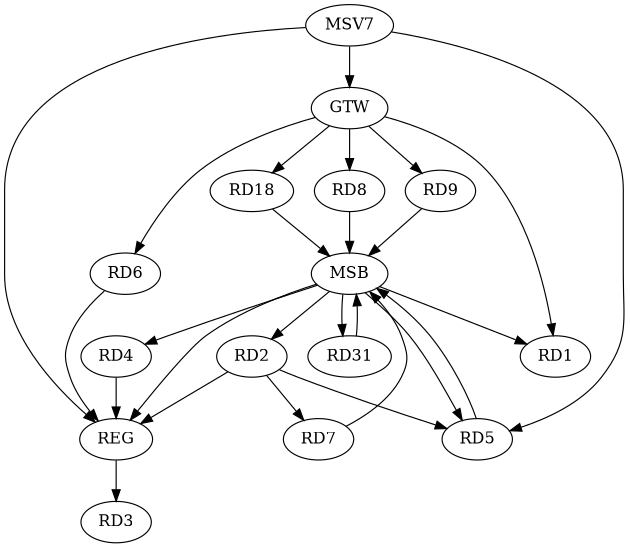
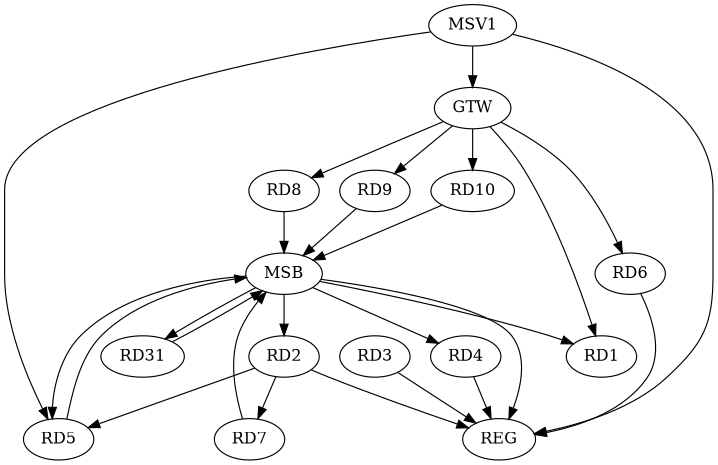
node "MSV7": label "MSV7" -> "MSV1"
node "RD18": label "RD18" -> "RD10"
edge "REG" -> "RD3": reversed
